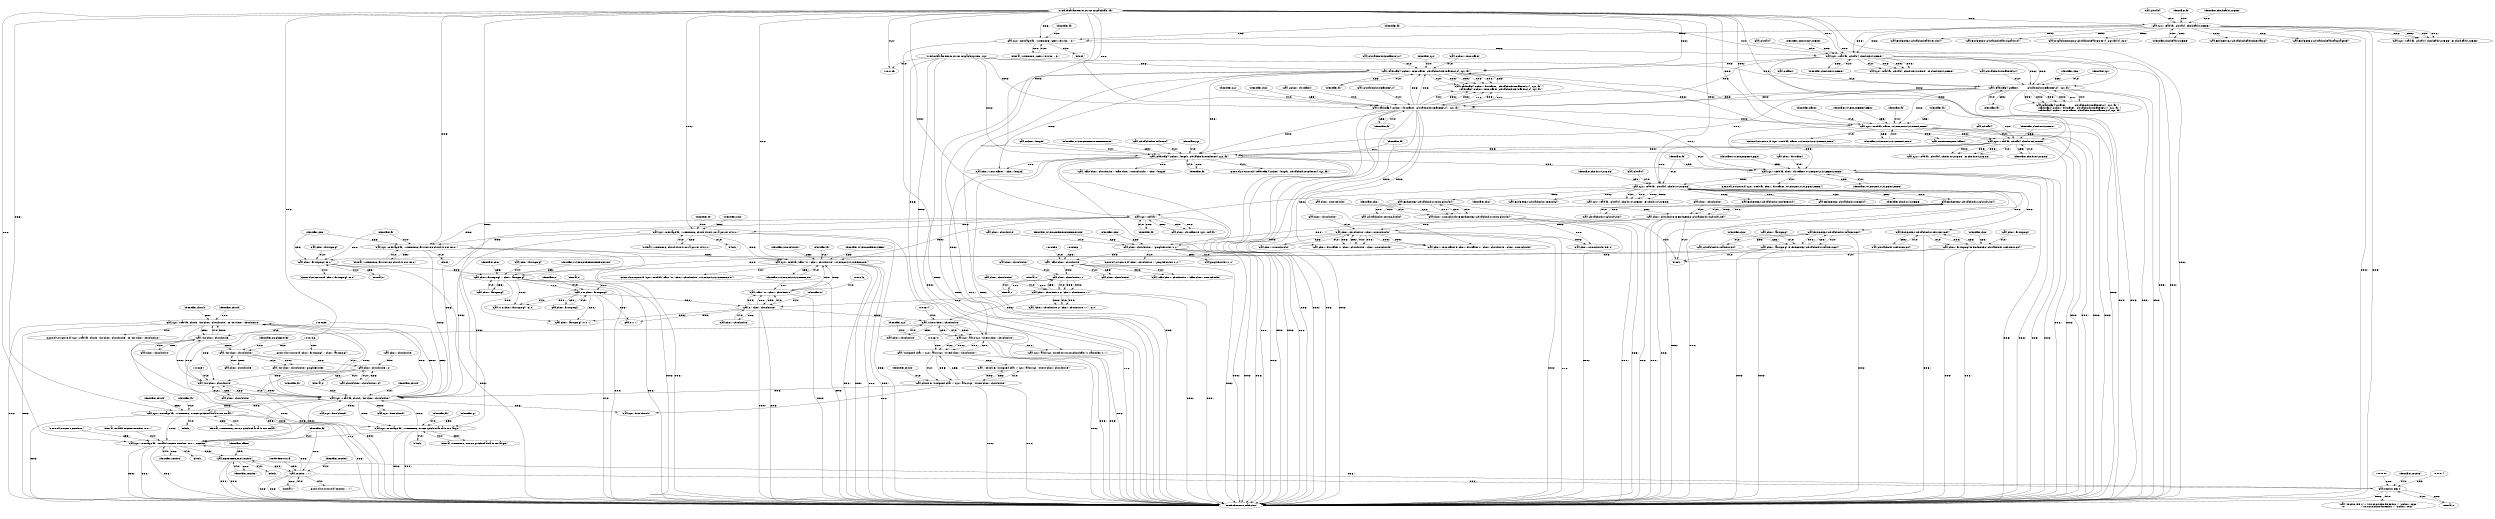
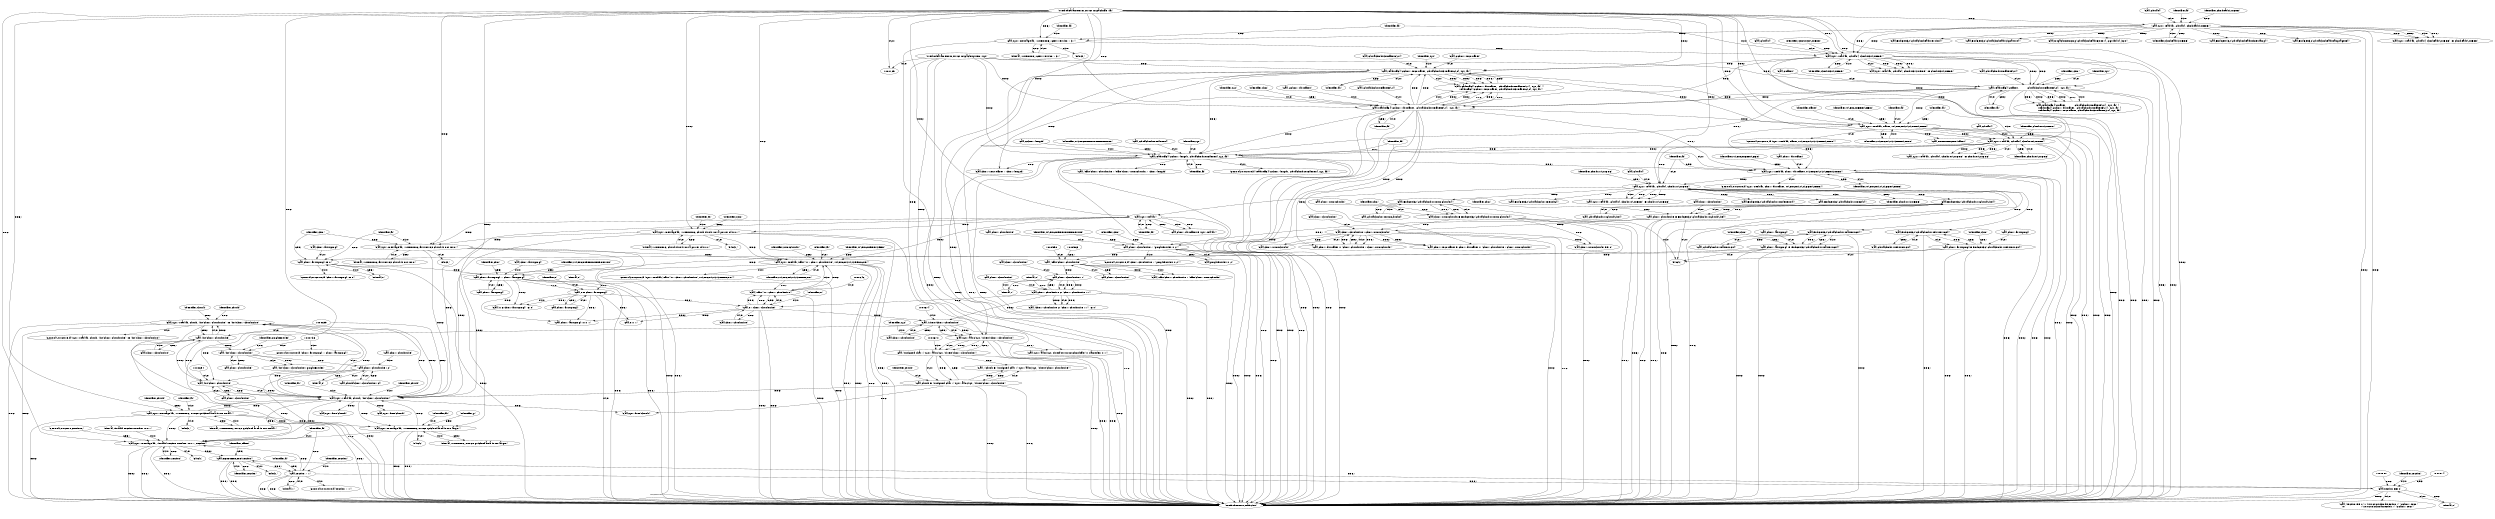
node "(MethodReturn,fi)": label "(MethodReturn,fi)" -> "(Identifier,fi)"
